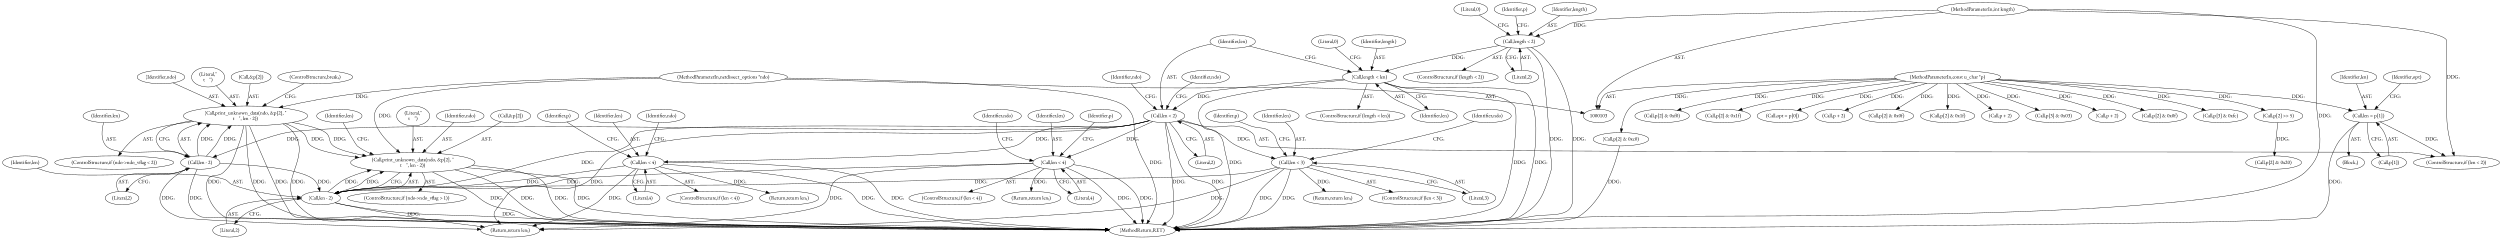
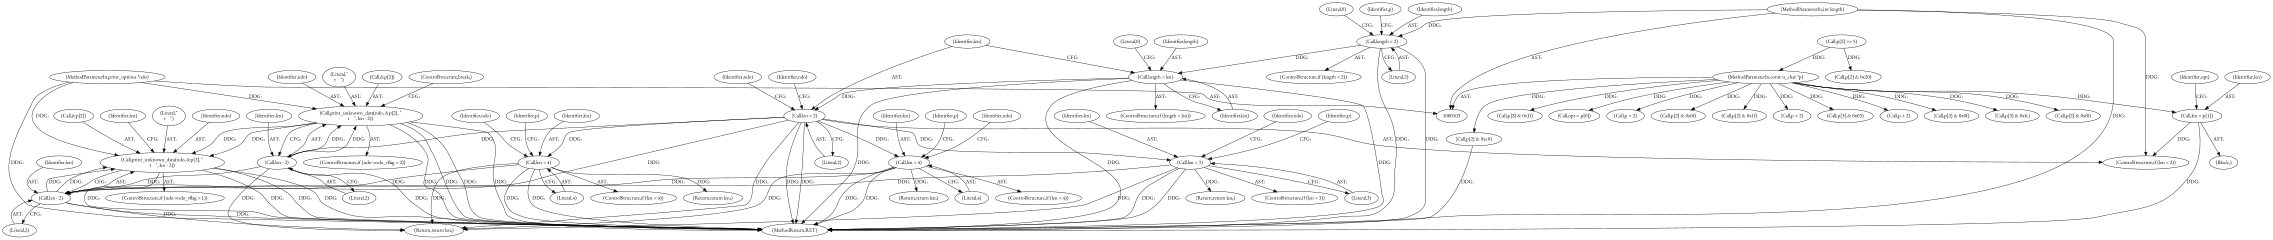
node "(MethodParameterIn,netdissect_options *ndo)": label "(MethodParameterIn,netdissect_options *ndo)" -> "(MethodParameterIn,print_options *ndo)"
edge "(MethodParameterIn,const u_char *p)" -> "(Call,p[2] >> 5)": reversed
node "(Call,p[1])": removed
